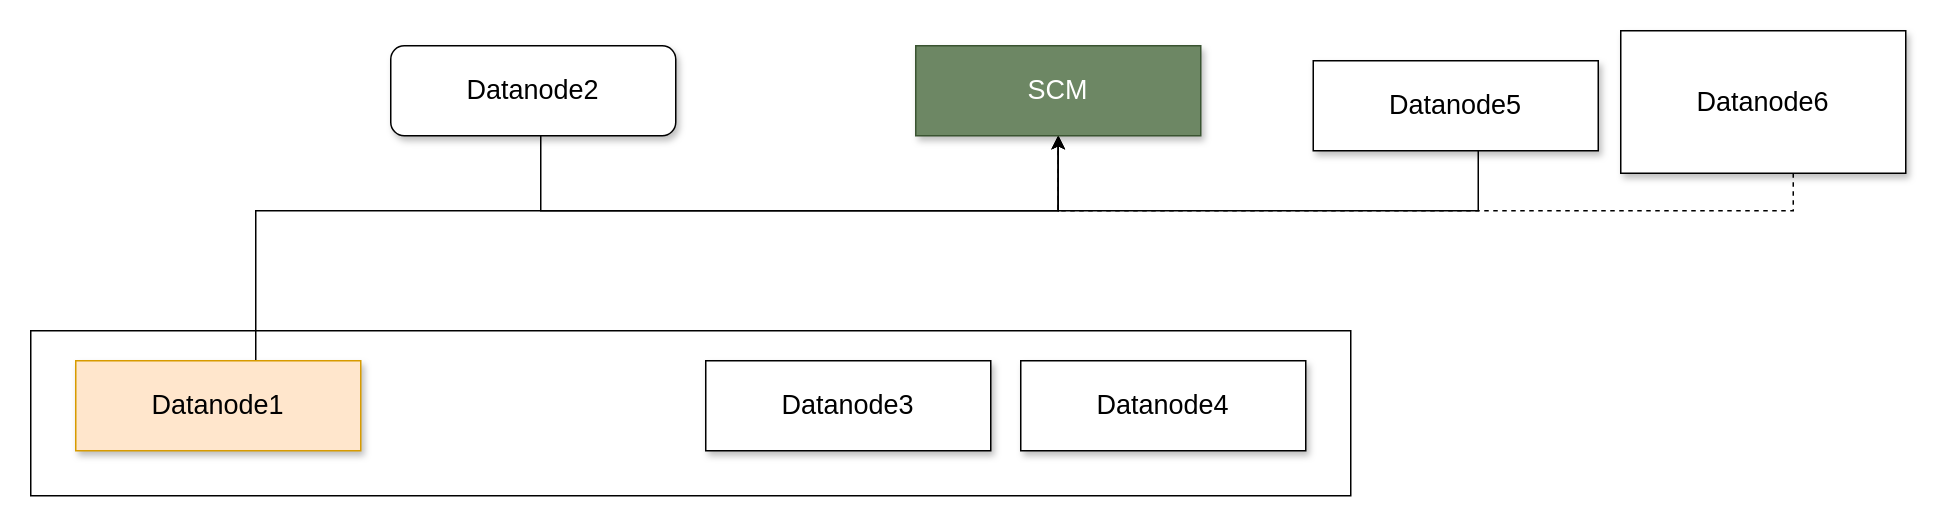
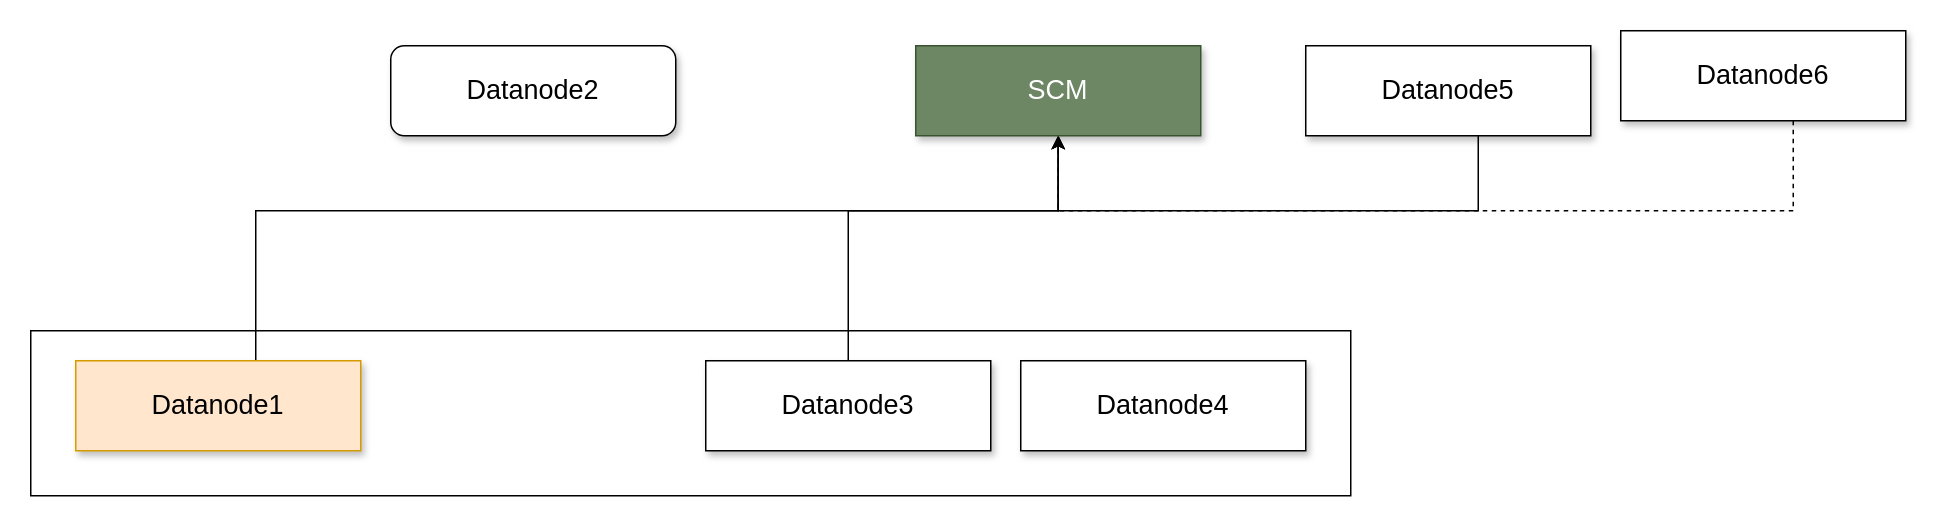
node "Datanode6": size 285x143 -> 285x90
node "Datanode5": moved (1456, 106) -> (1448, 91)
edge "Datanode2" -> "SCM": removed
edge "Datanode3" -> "SCM": added
